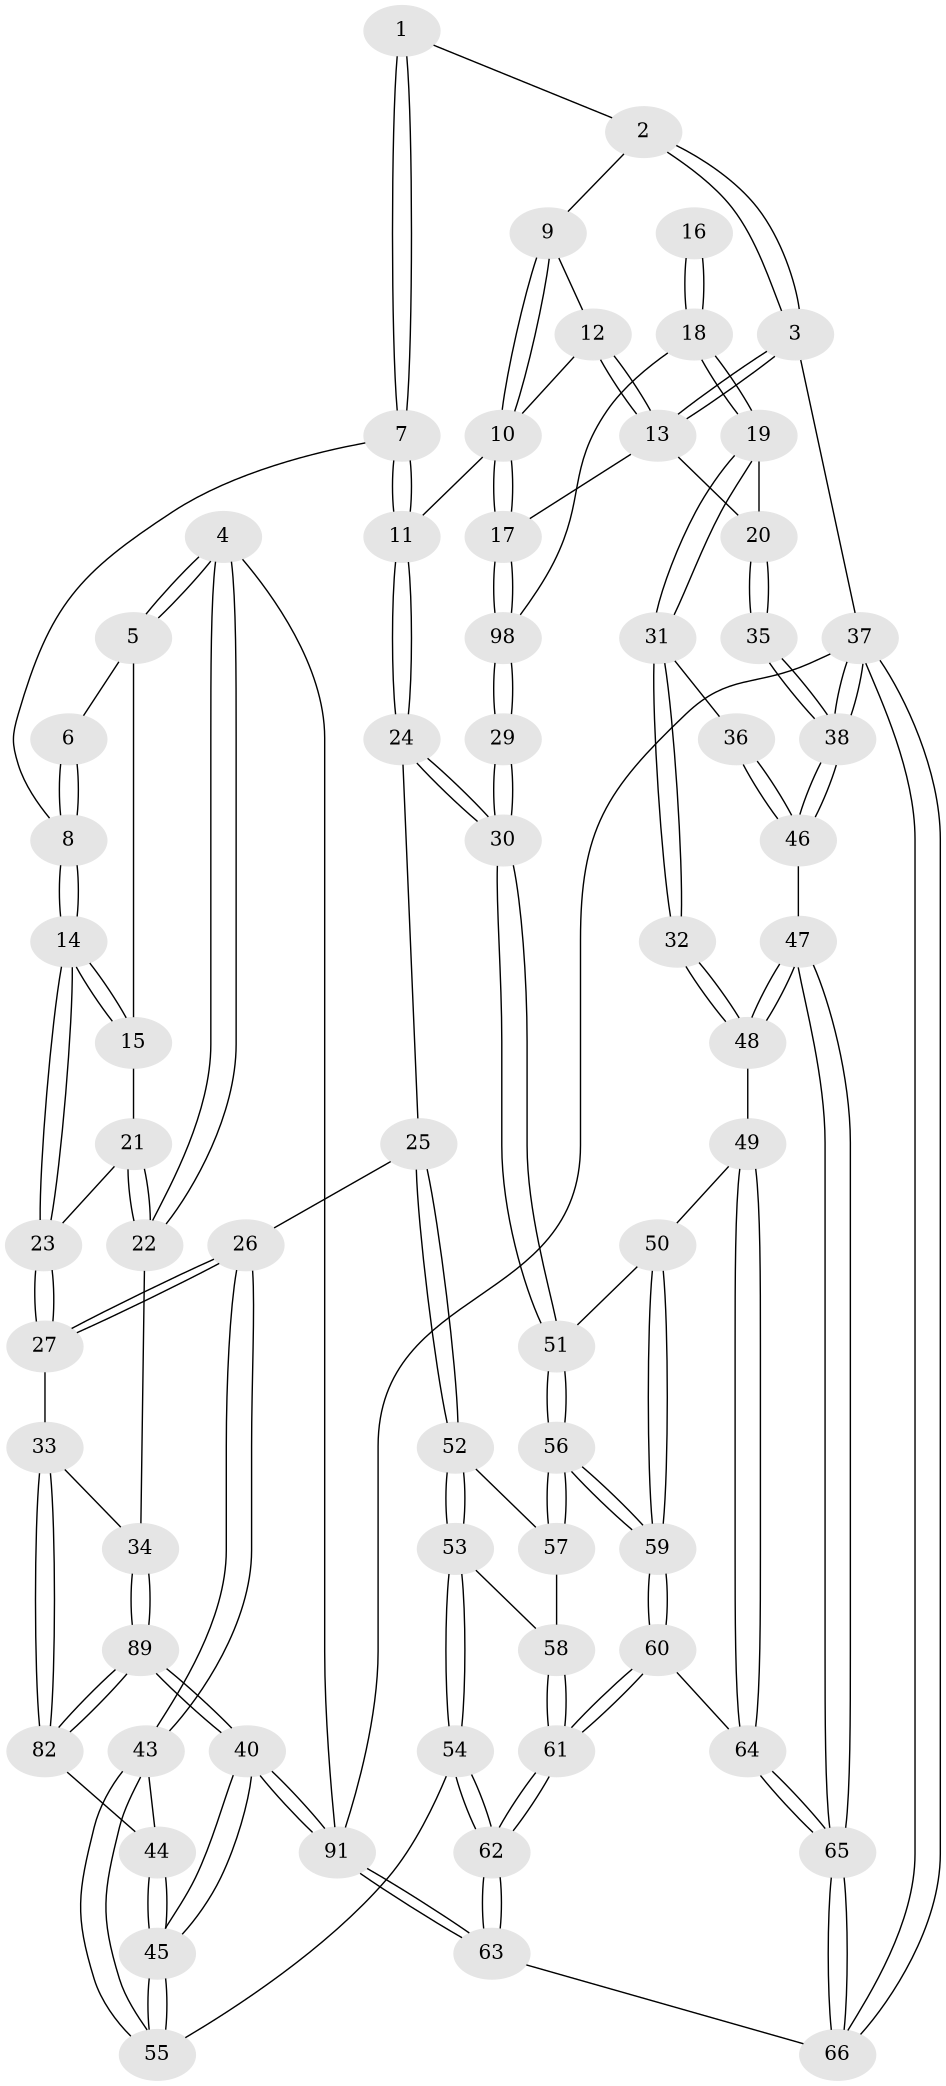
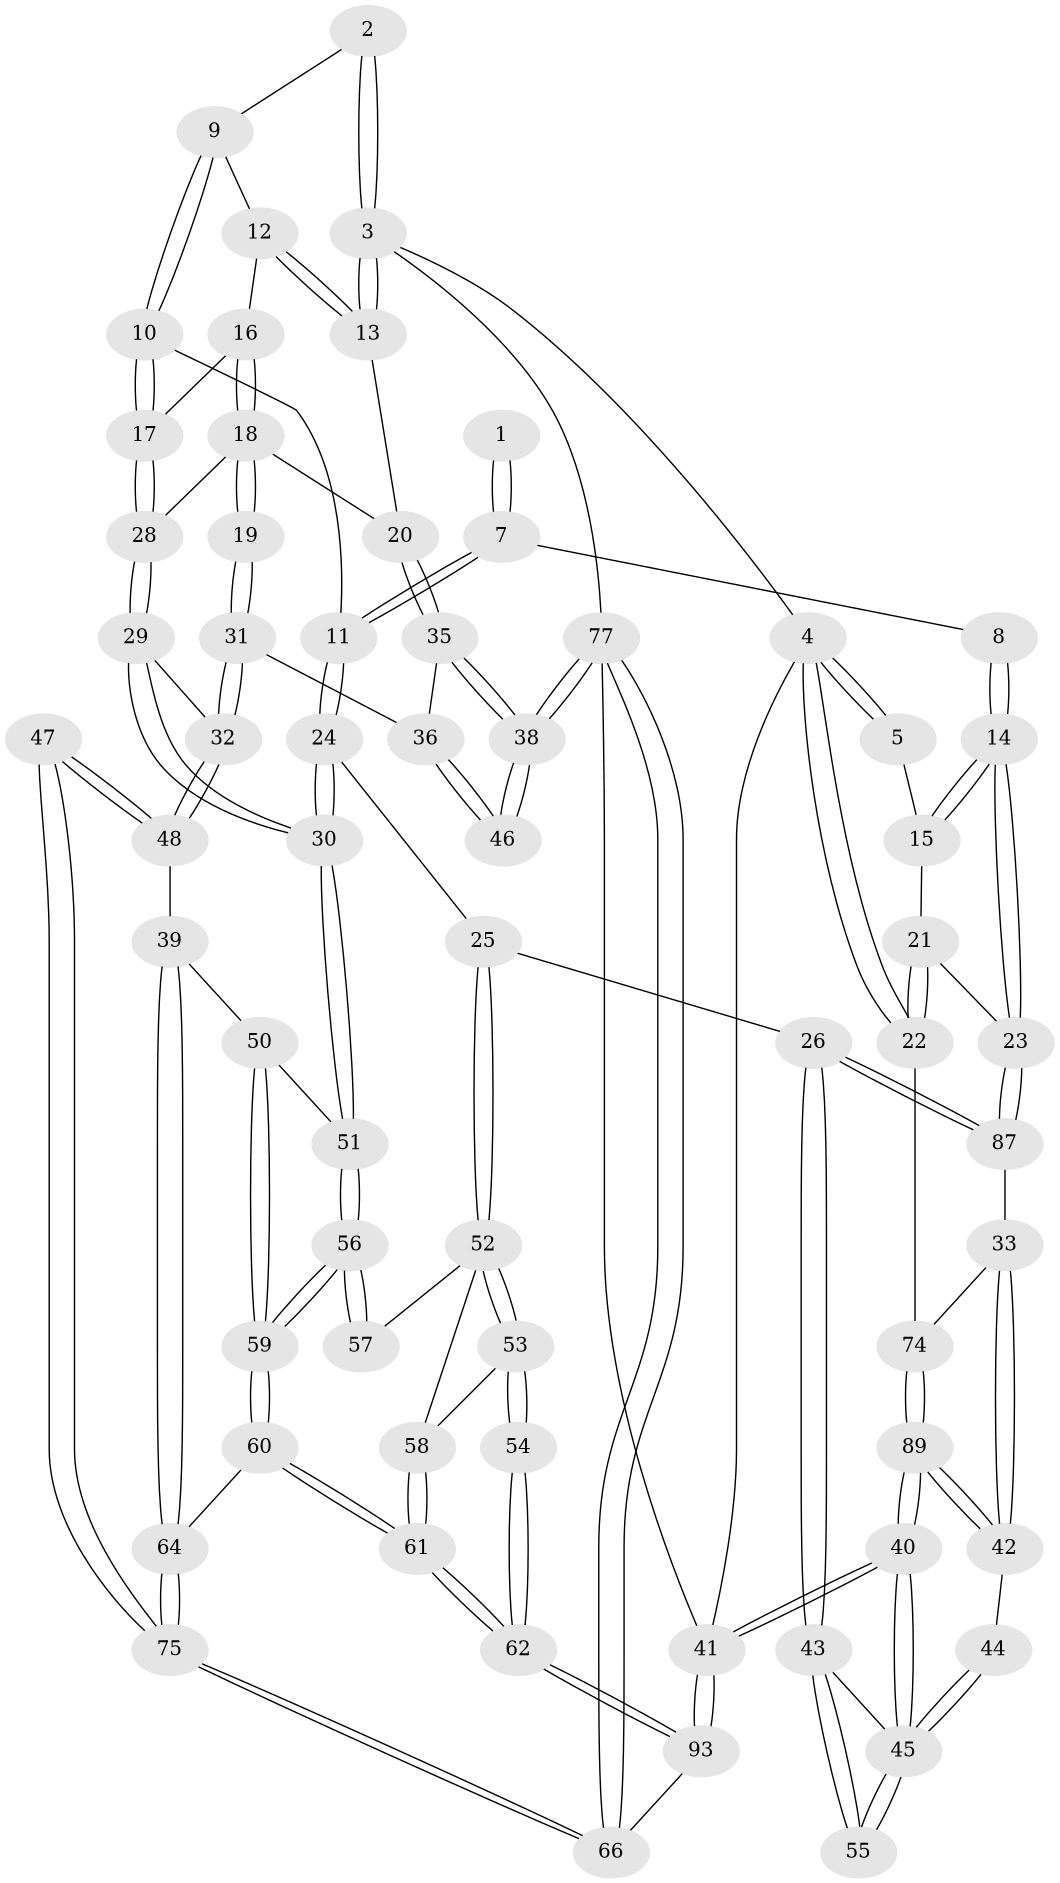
edge "1" -- "2": removed
edge "12" -- "10": now "12" -- "16"
edge "3" -- "4": added
edge "13" -- "17": now "16" -- "17"
edge "19" -- "20": now "18" -- "20"
node "98": label "98" -> "28"
node "37": label "37" -> "77"
edge "35" -- "36": added
edge "29" -- "32": added
node "6": removed
edge "46" -- "47": removed
node "49": label "49" -> "39"
node "27": label "27" -> "87"
node "34": label "34" -> "74"
edge "57" -- "58": now "52" -- "58"
node "82": label "82" -> "42"
edge "43" -- "44": now "43" -- "45"
node "91": label "91" -> "41"
node "65": label "65" -> "75"
edge "54" -- "55": removed
node "63": label "63" -> "93"
